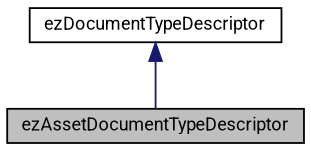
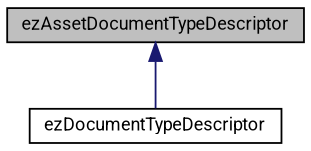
edge "ezAssetDocumentTypeDescriptor" -> "ezDocumentTypeDescriptor": reversed
